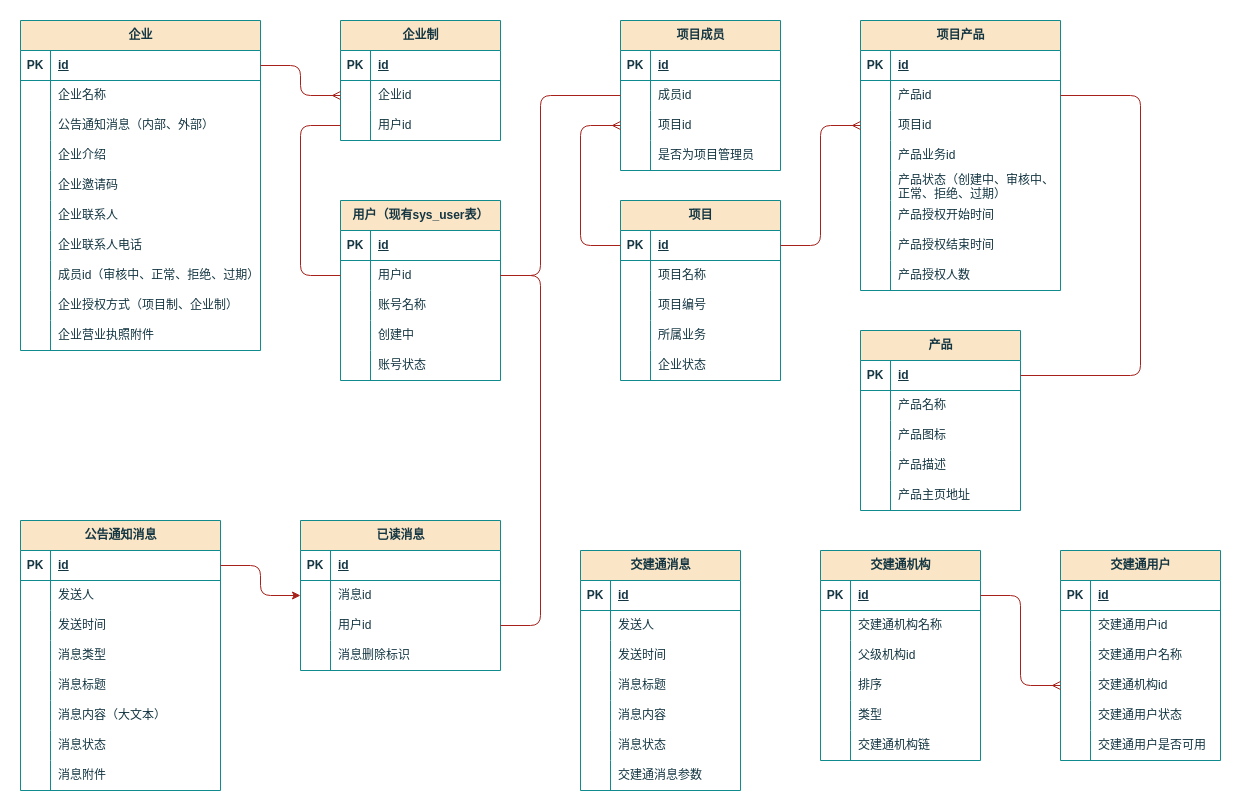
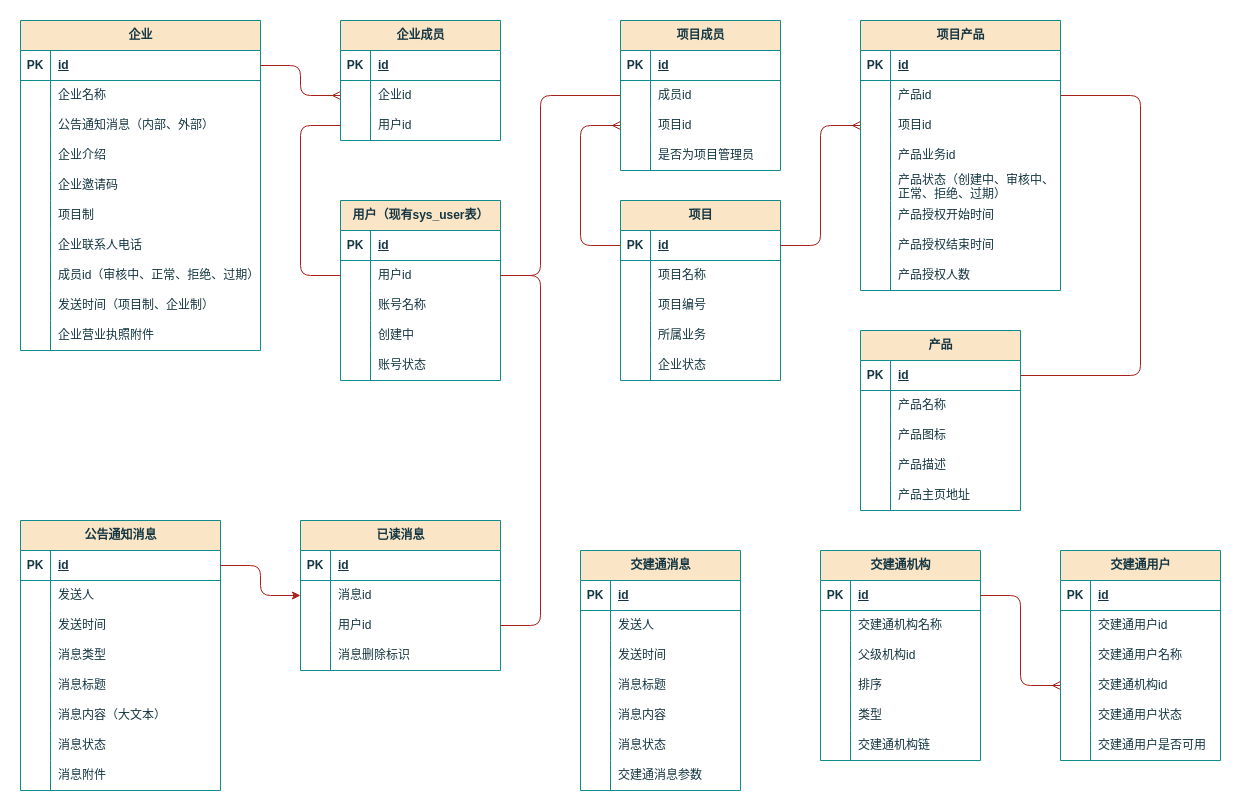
node "企业制": label "企业制" -> "企业成员"
node "企业联系人": label "企业联系人" -> "项目制"
node "企业授权方式（项目制、企业制）": label "企业授权方式（项目制、企业制）" -> "发送时间（项目制、企业制）"
